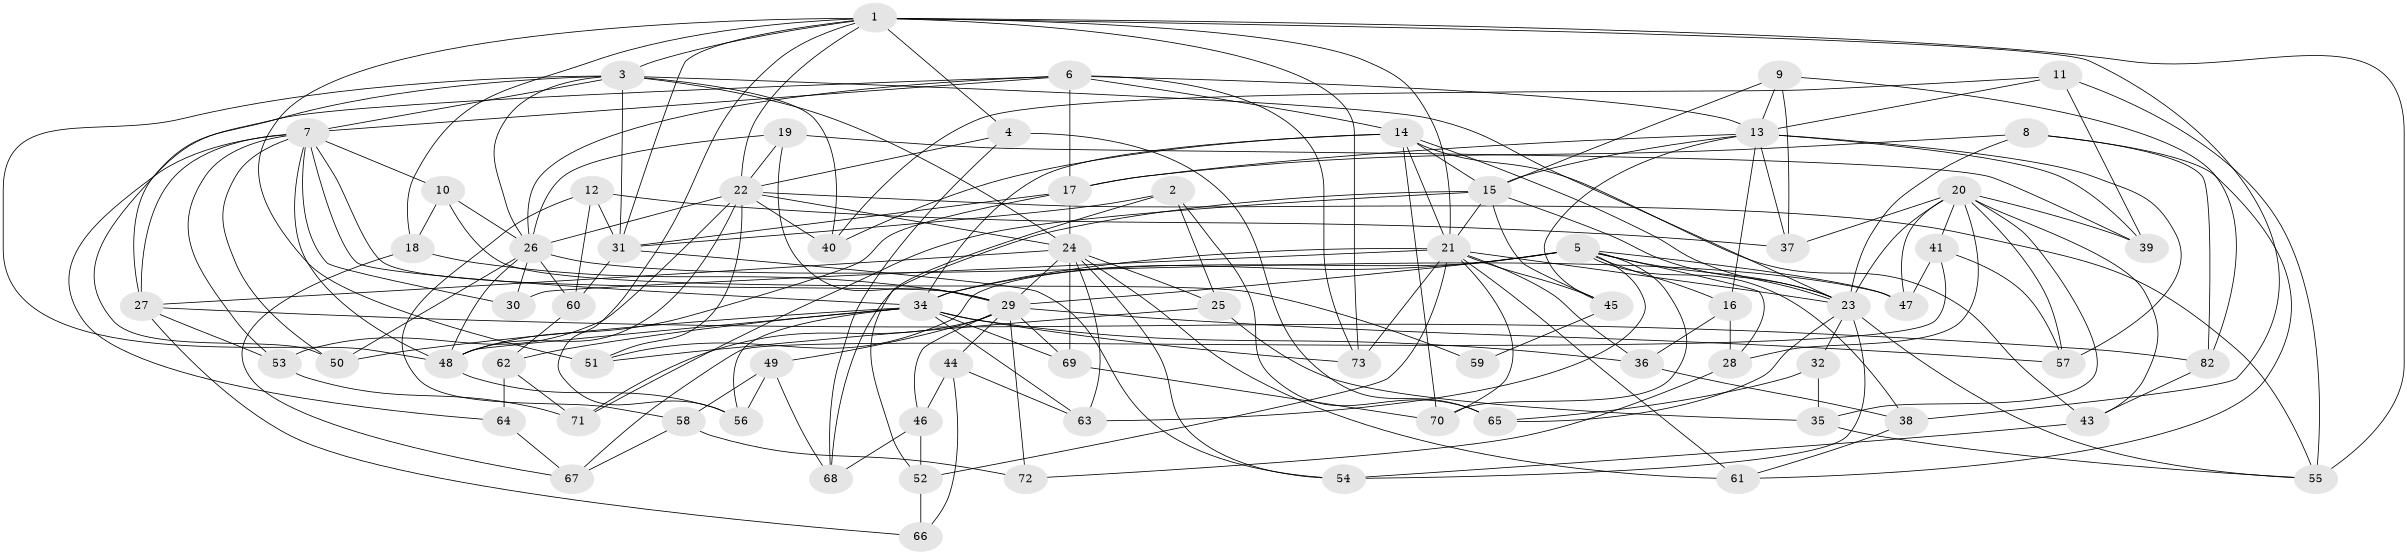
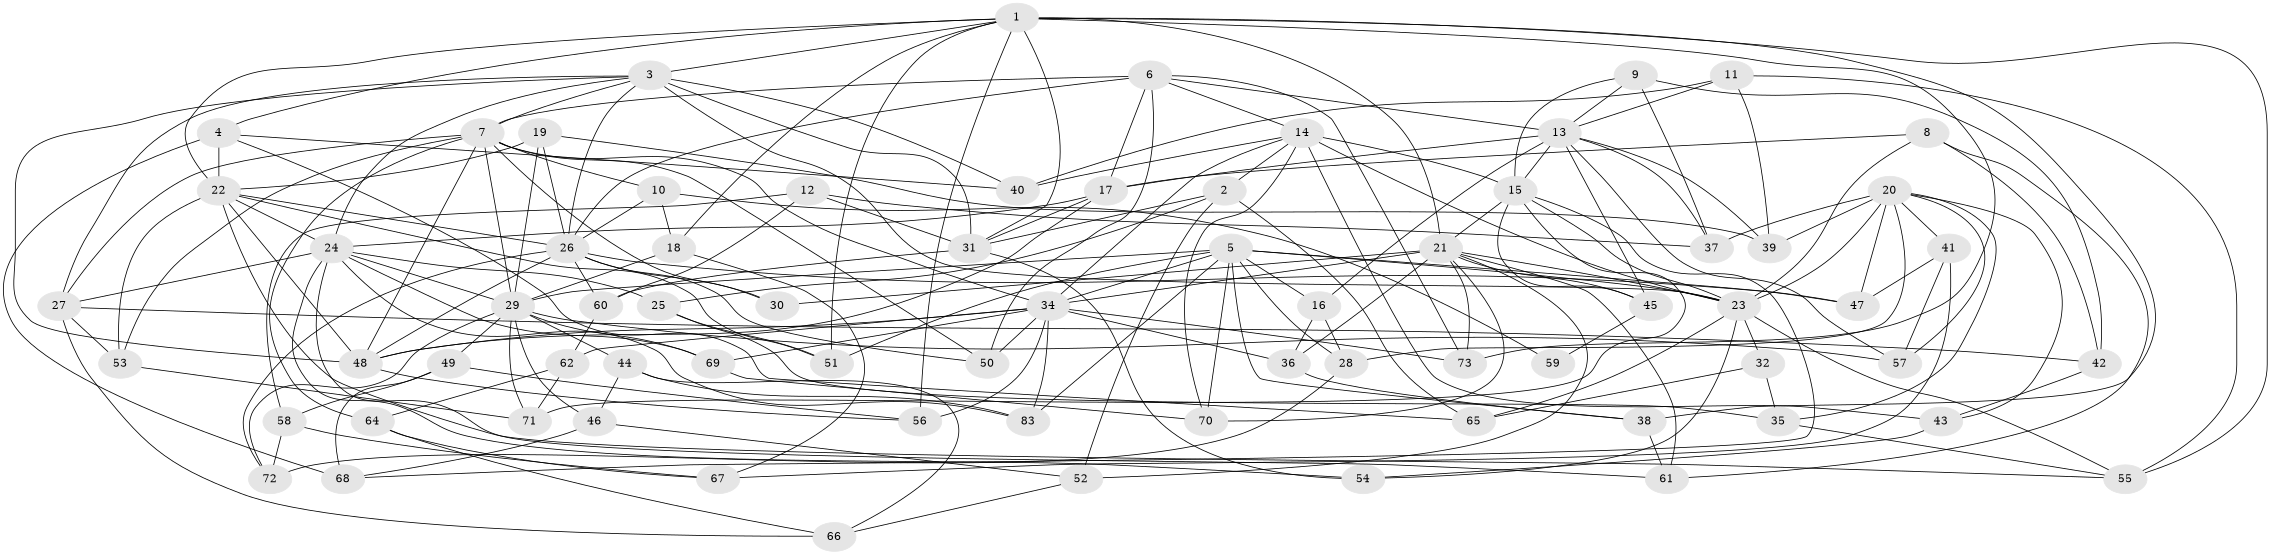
edge "14" -- "21": now "14" -- "2"
edge "22" -- "40": now "4" -- "40"
edge "26" -- "72": added
node "82": label "82" -> "42"
node "63": label "63" -> "83"
edge "64" -- "66": added
